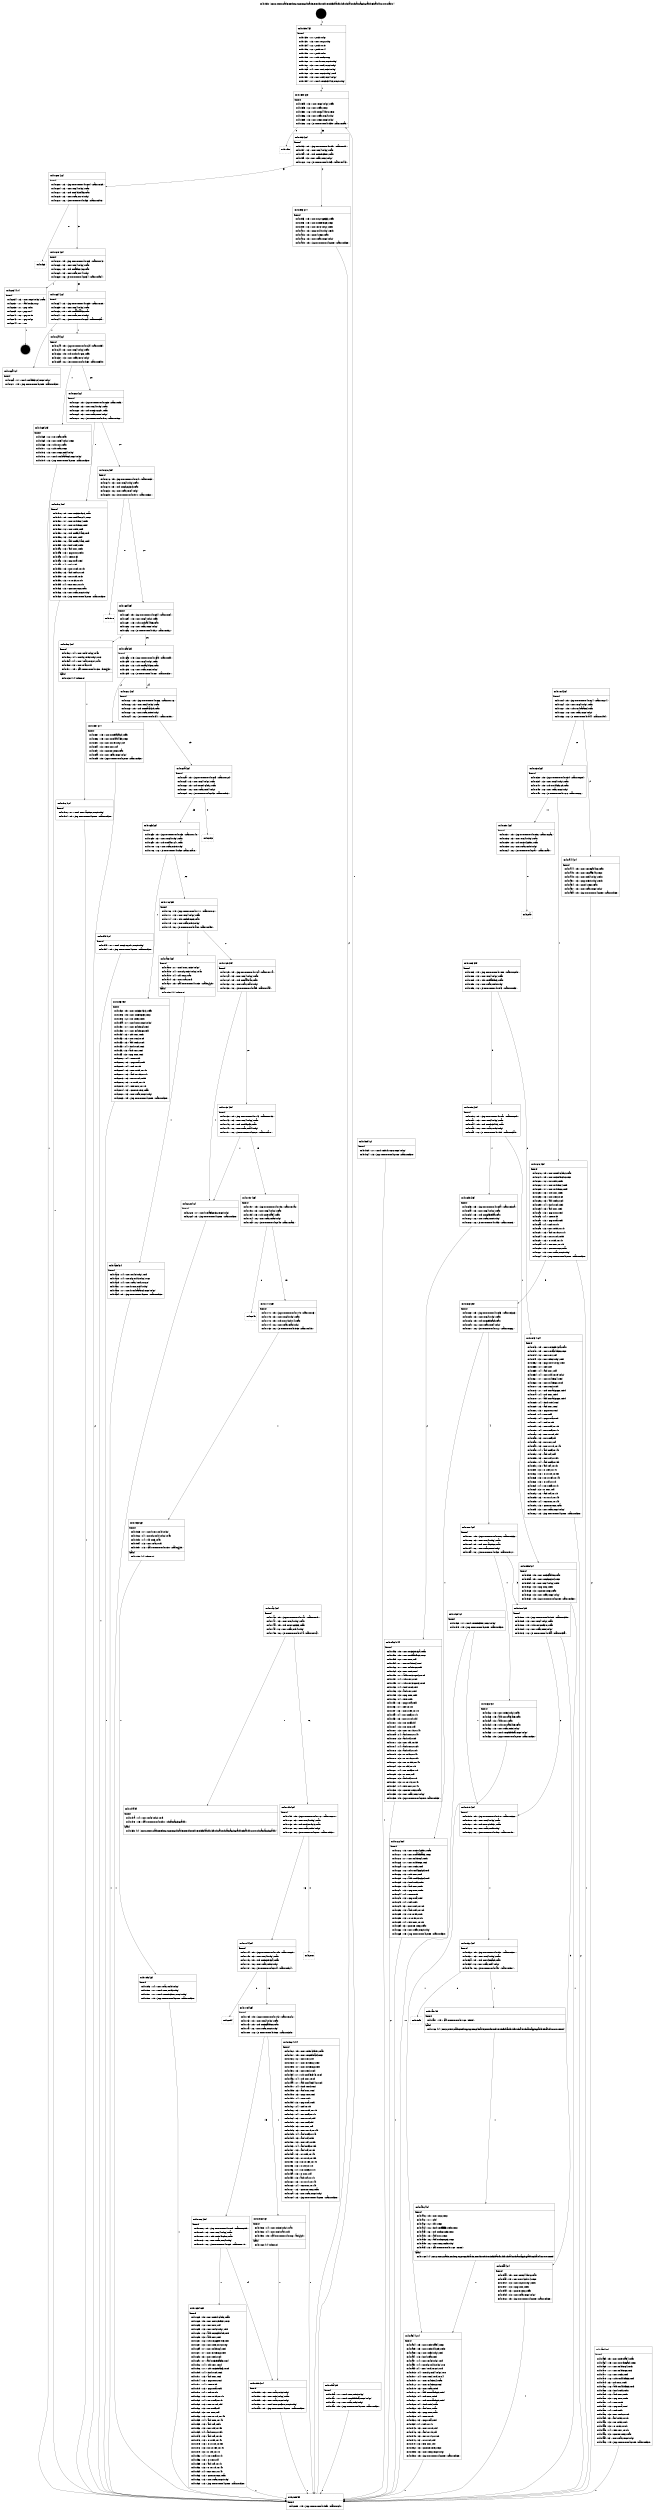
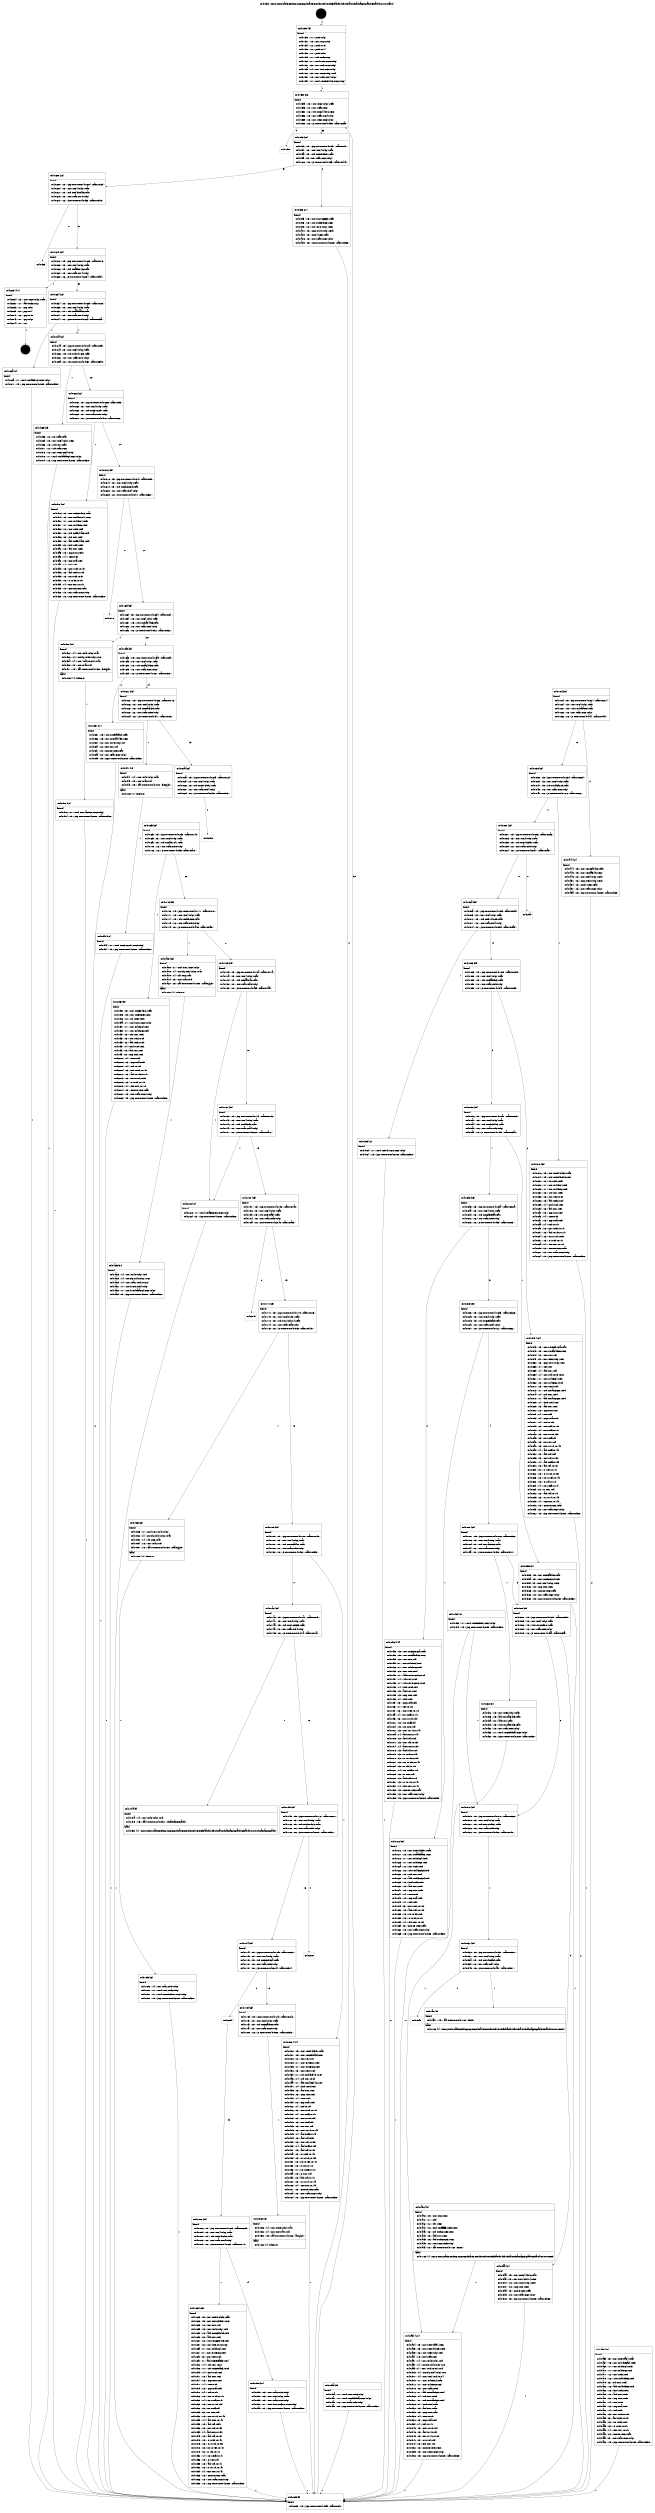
node "0x401f41 [12]": added
edge "0x4016da [25]" -> "0x4016f3 [25]": removed, label "23"
edge "0x4020ee [5]" -> "0x4015db [23]": label " 1" -> " 32"
node "0x40186a [25]": added
edge "0x401c76 [83]" -> "0x4018ce [25]": now "0x4018b5 [25]" -> "0x4018ce [25]"
node "0x401789 [25]": added
edge "0x401c6a [12]" -> "0x4020ee [5]": added, label "1"
edge "0x401ab7 [5]" -> "0x401abc [40]": removed, label "1"
edge "0x4017ed [25]" -> "0x401806 [25]": now "0x4020d4" -> "0x401806 [25]"
edge "0x401988 [13]" -> "0x401995 [21]": removed, label "1"
